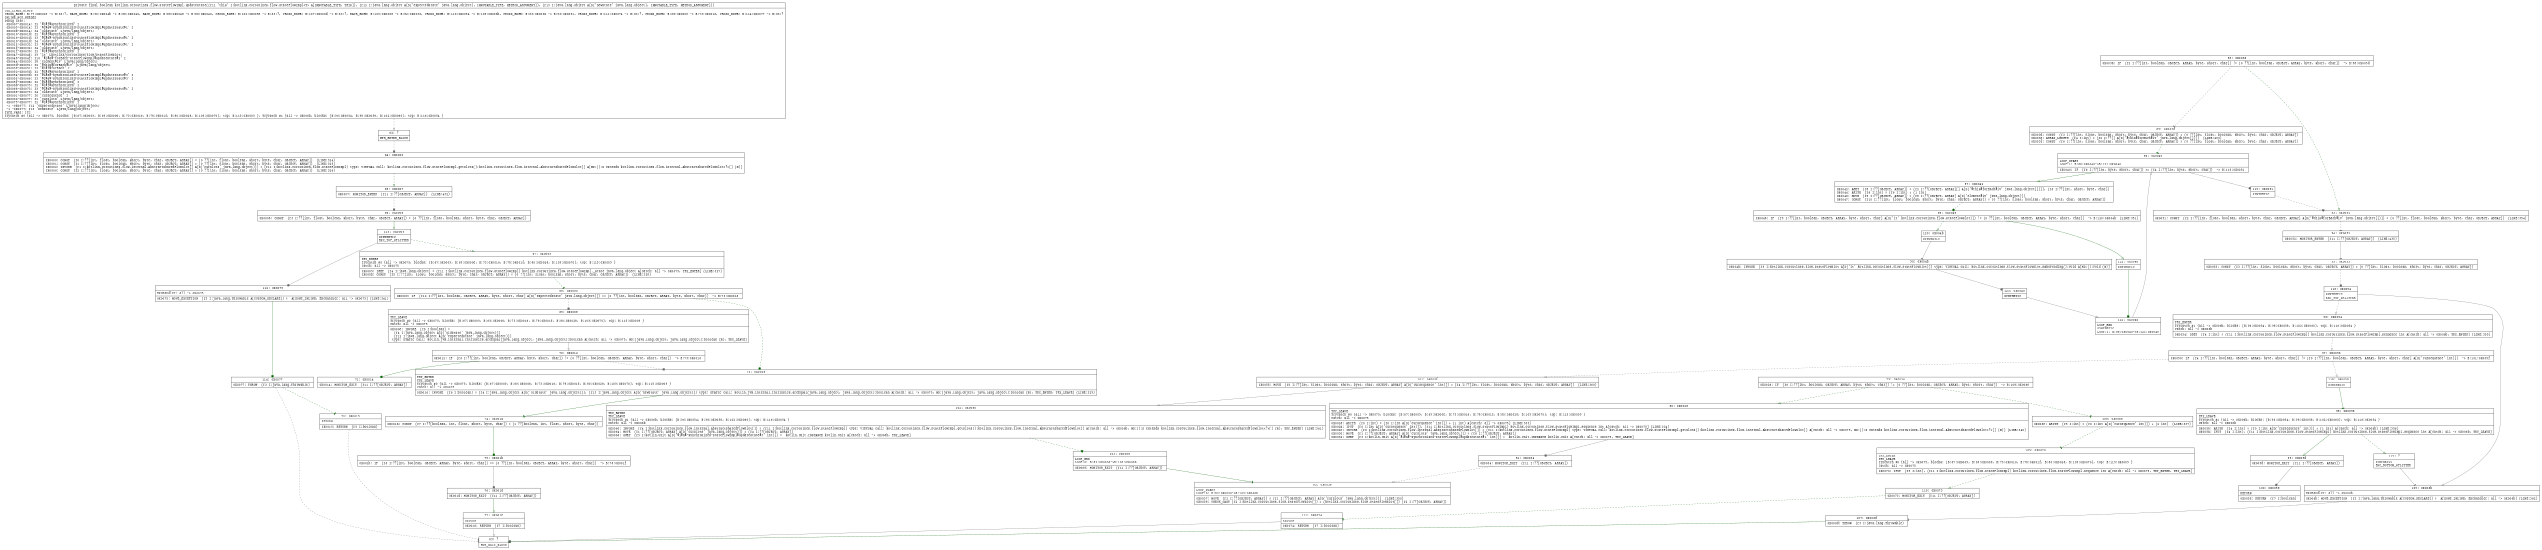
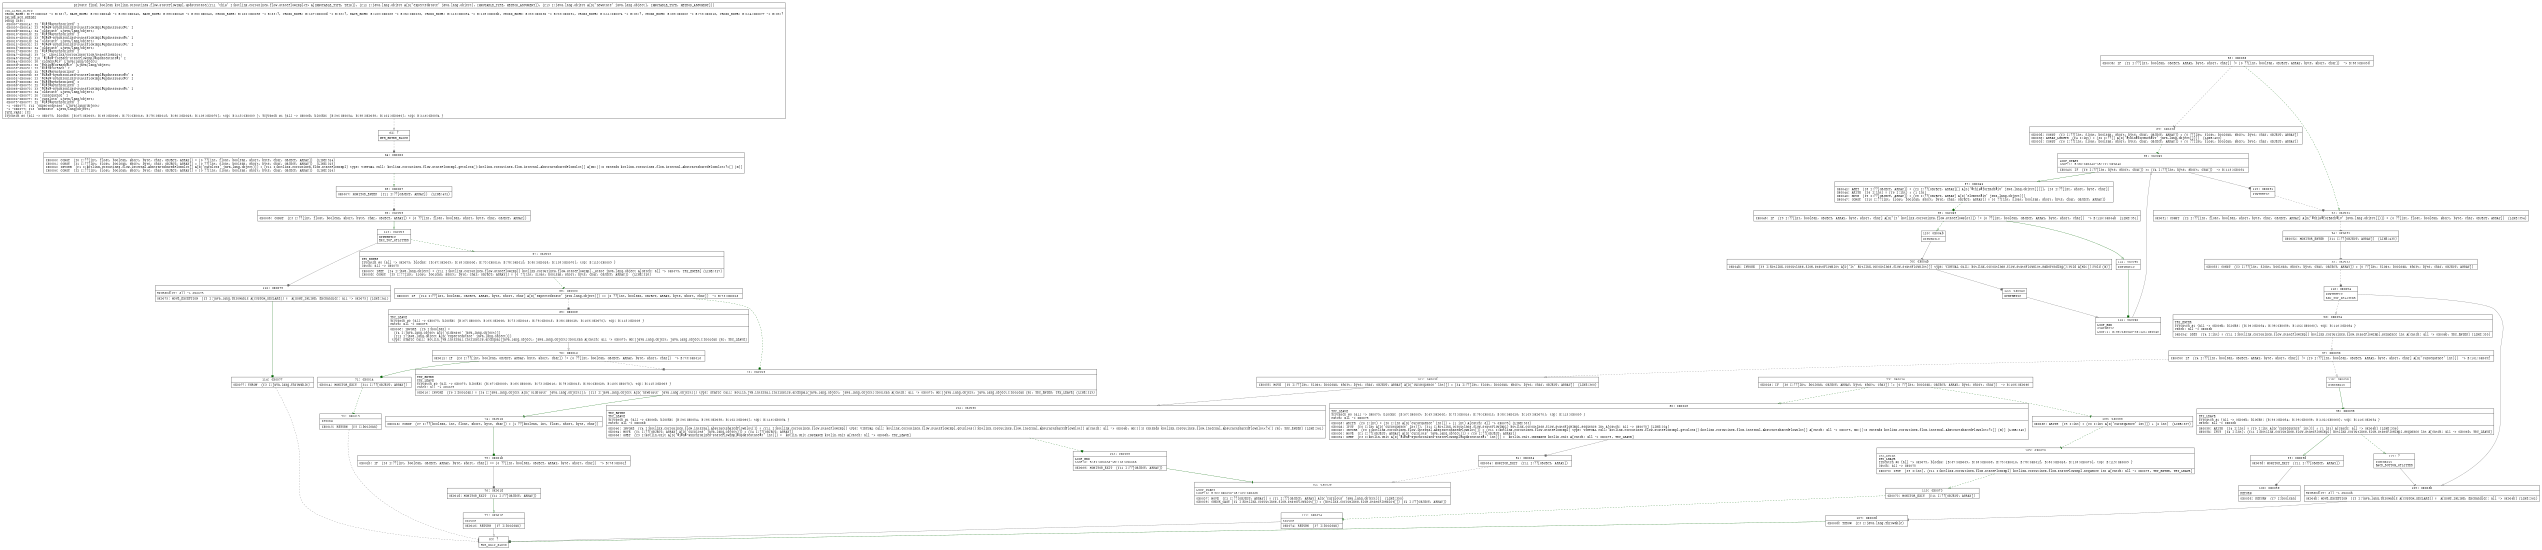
edge "114: 0x0077" -> "72: 0x0015": now "71: 0x0014" -> "72: 0x0015"
node "117: ?": text "EXC_BOTTOM_SPLITTER" -> "BACK_BOTTOM_SPLITTER"
